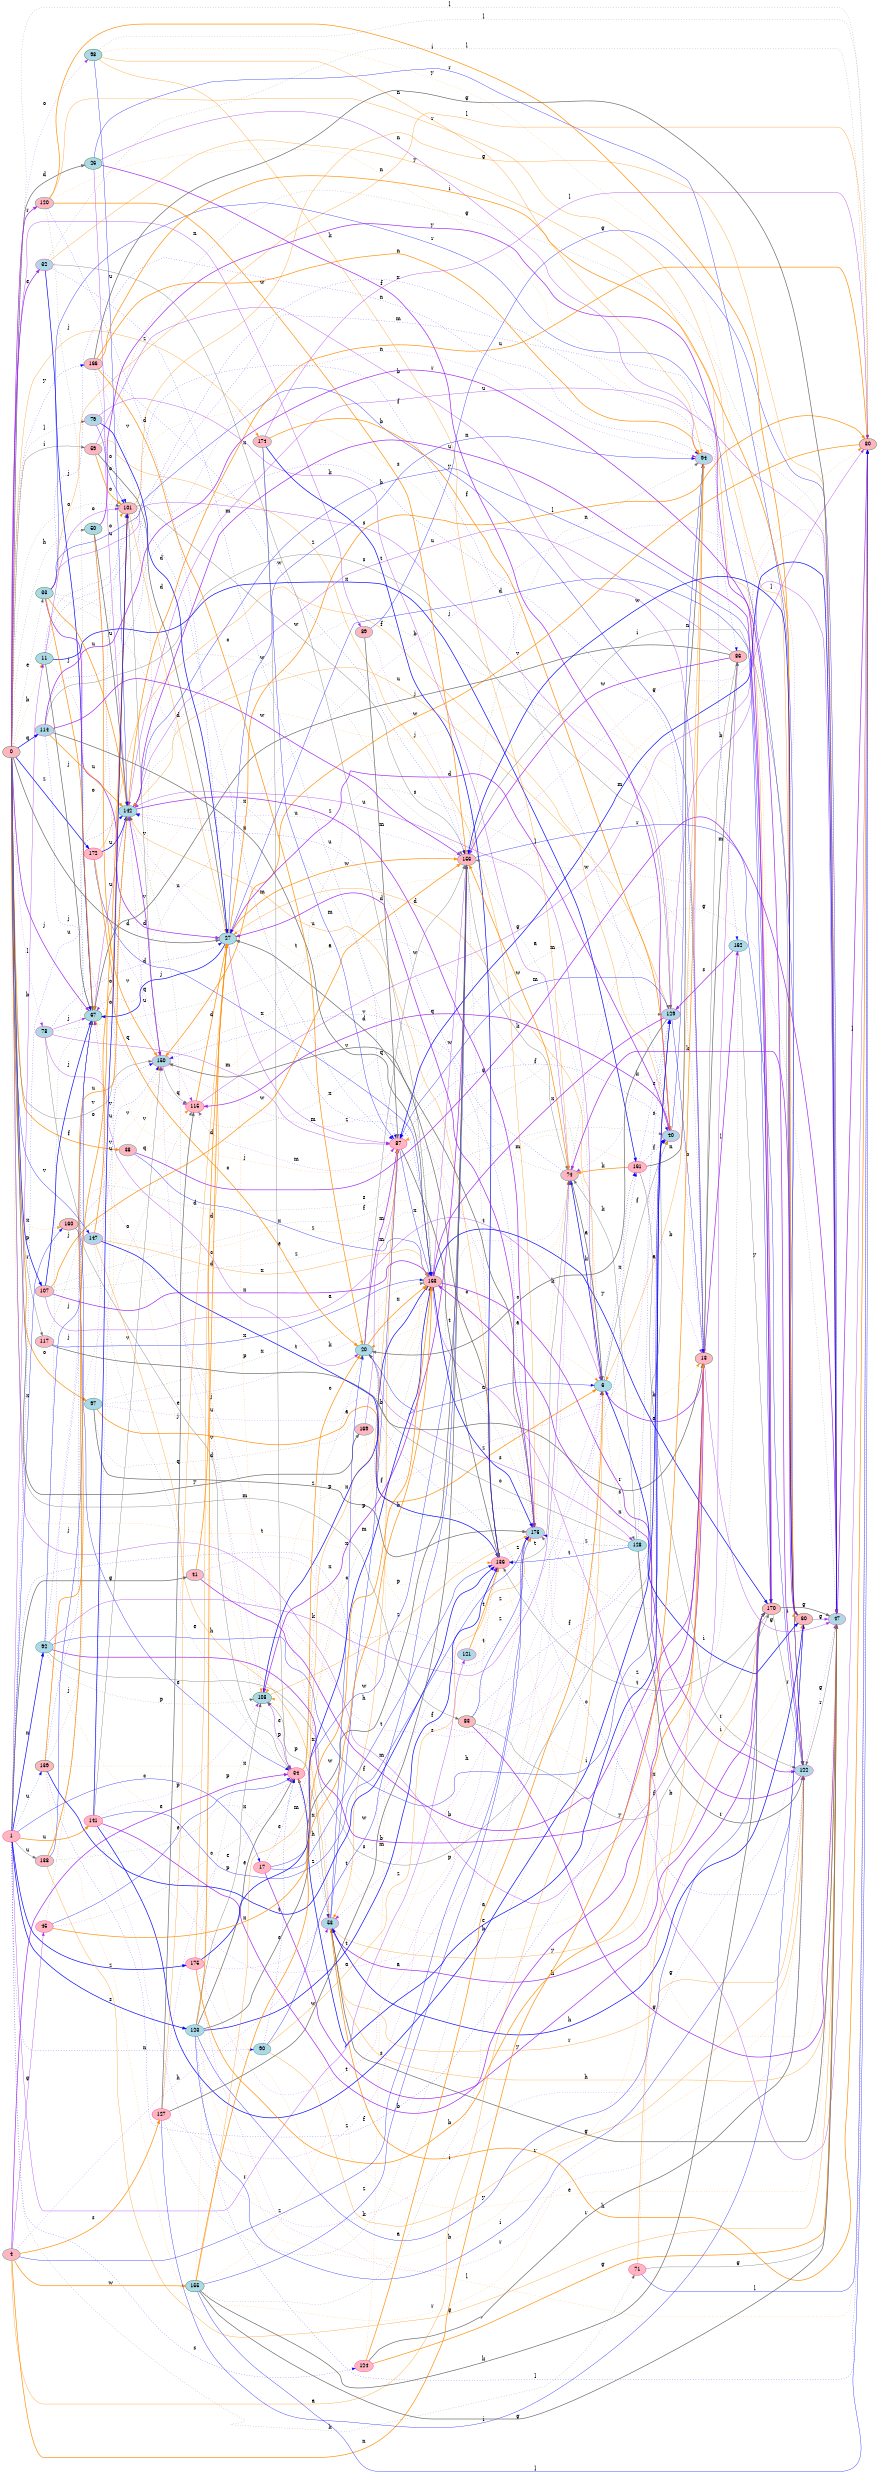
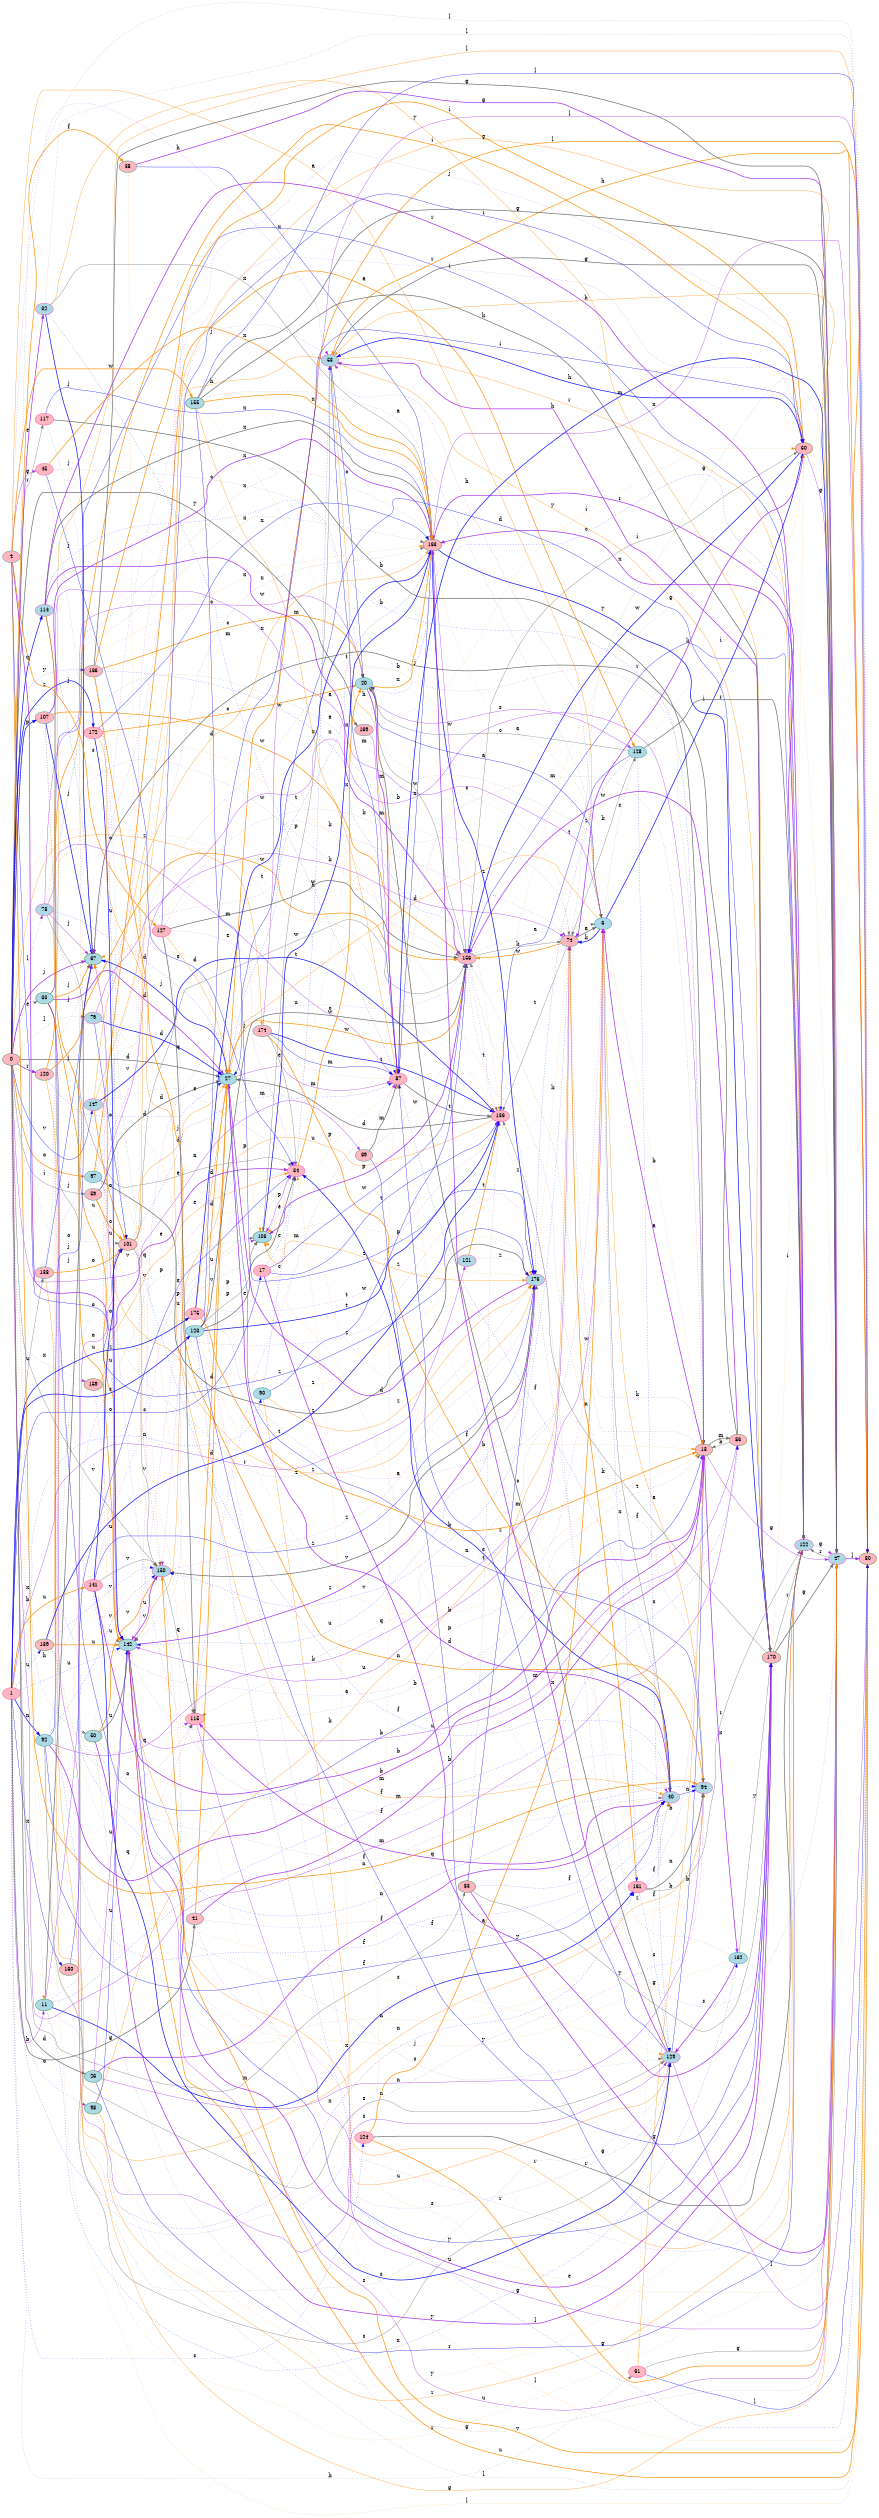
edge "13" -> "162": label "l" -> "x"
node "117": color teal -> deeppink
node "159": added
edge "97" -> "6": now "97" -> "128"
node "71": label "71" -> "61"
